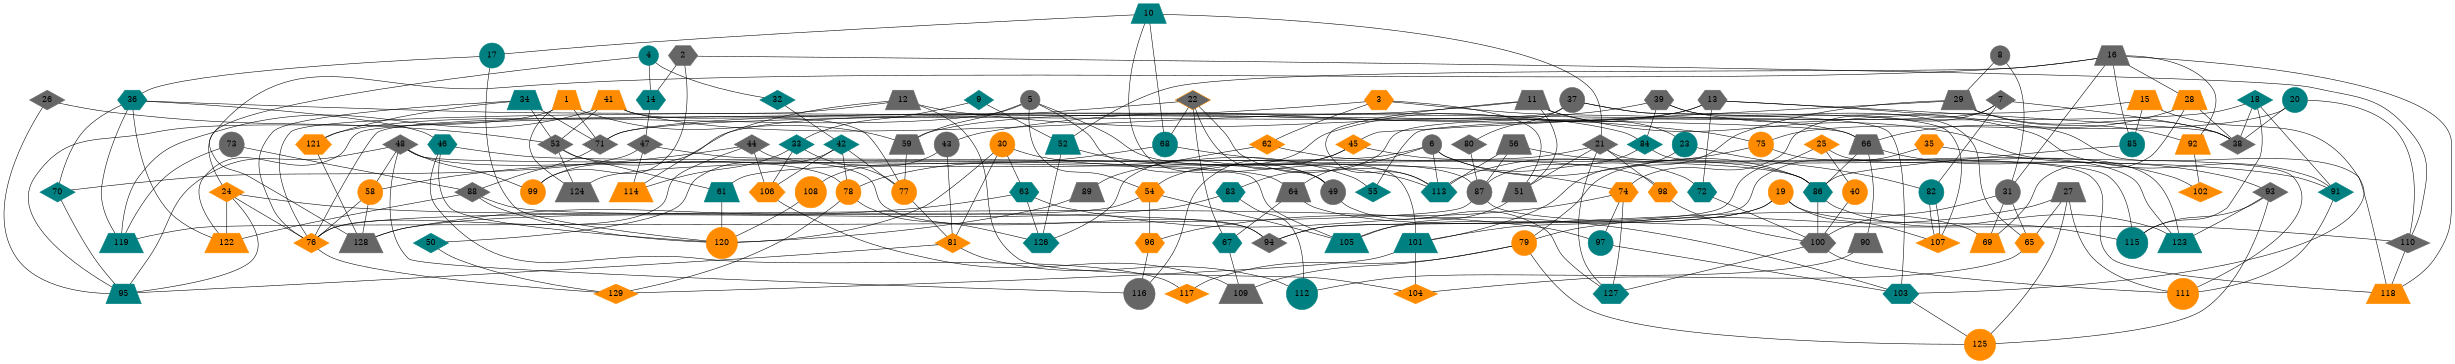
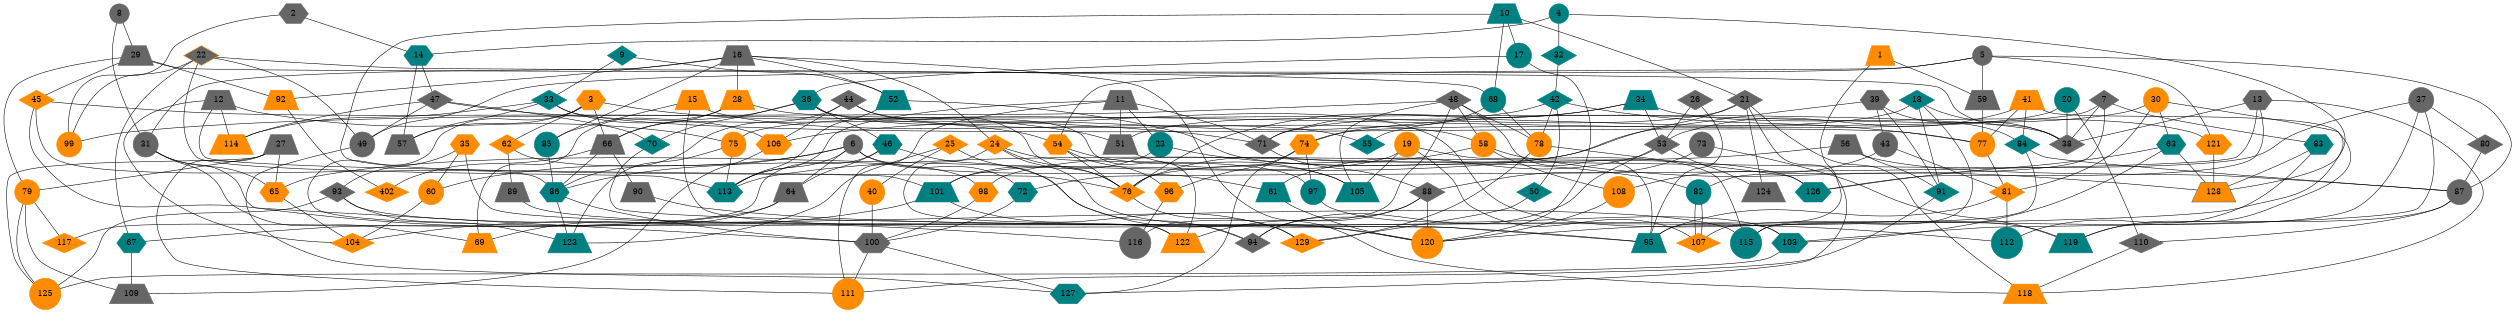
edge "2" -- "110": removed
edge "13" -- "59": removed
edge "1" -- "71": now "47" -- "71"
node "57": added
edge "1" -- "124": removed
edge "58" -- "108": added
node "60": added
node "102": label "102" -> "402"
node "128": fillcolor gray40 -> darkorange
